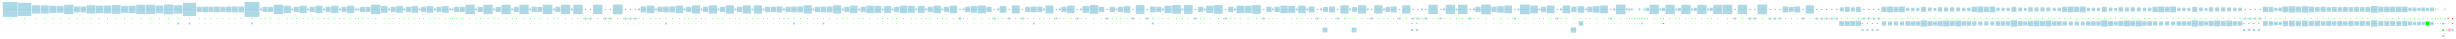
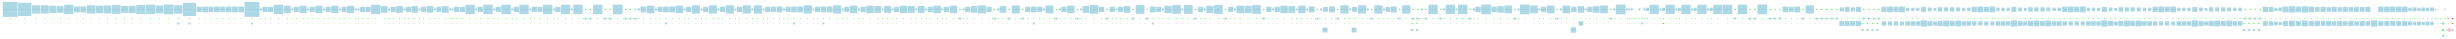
node "statemate_FH_TUERMODUL__EKS_LEISTE_AKTIV_old": removed
node "statemate_FH_DU__MFHA_copy": fillcolor green -> lightblue
